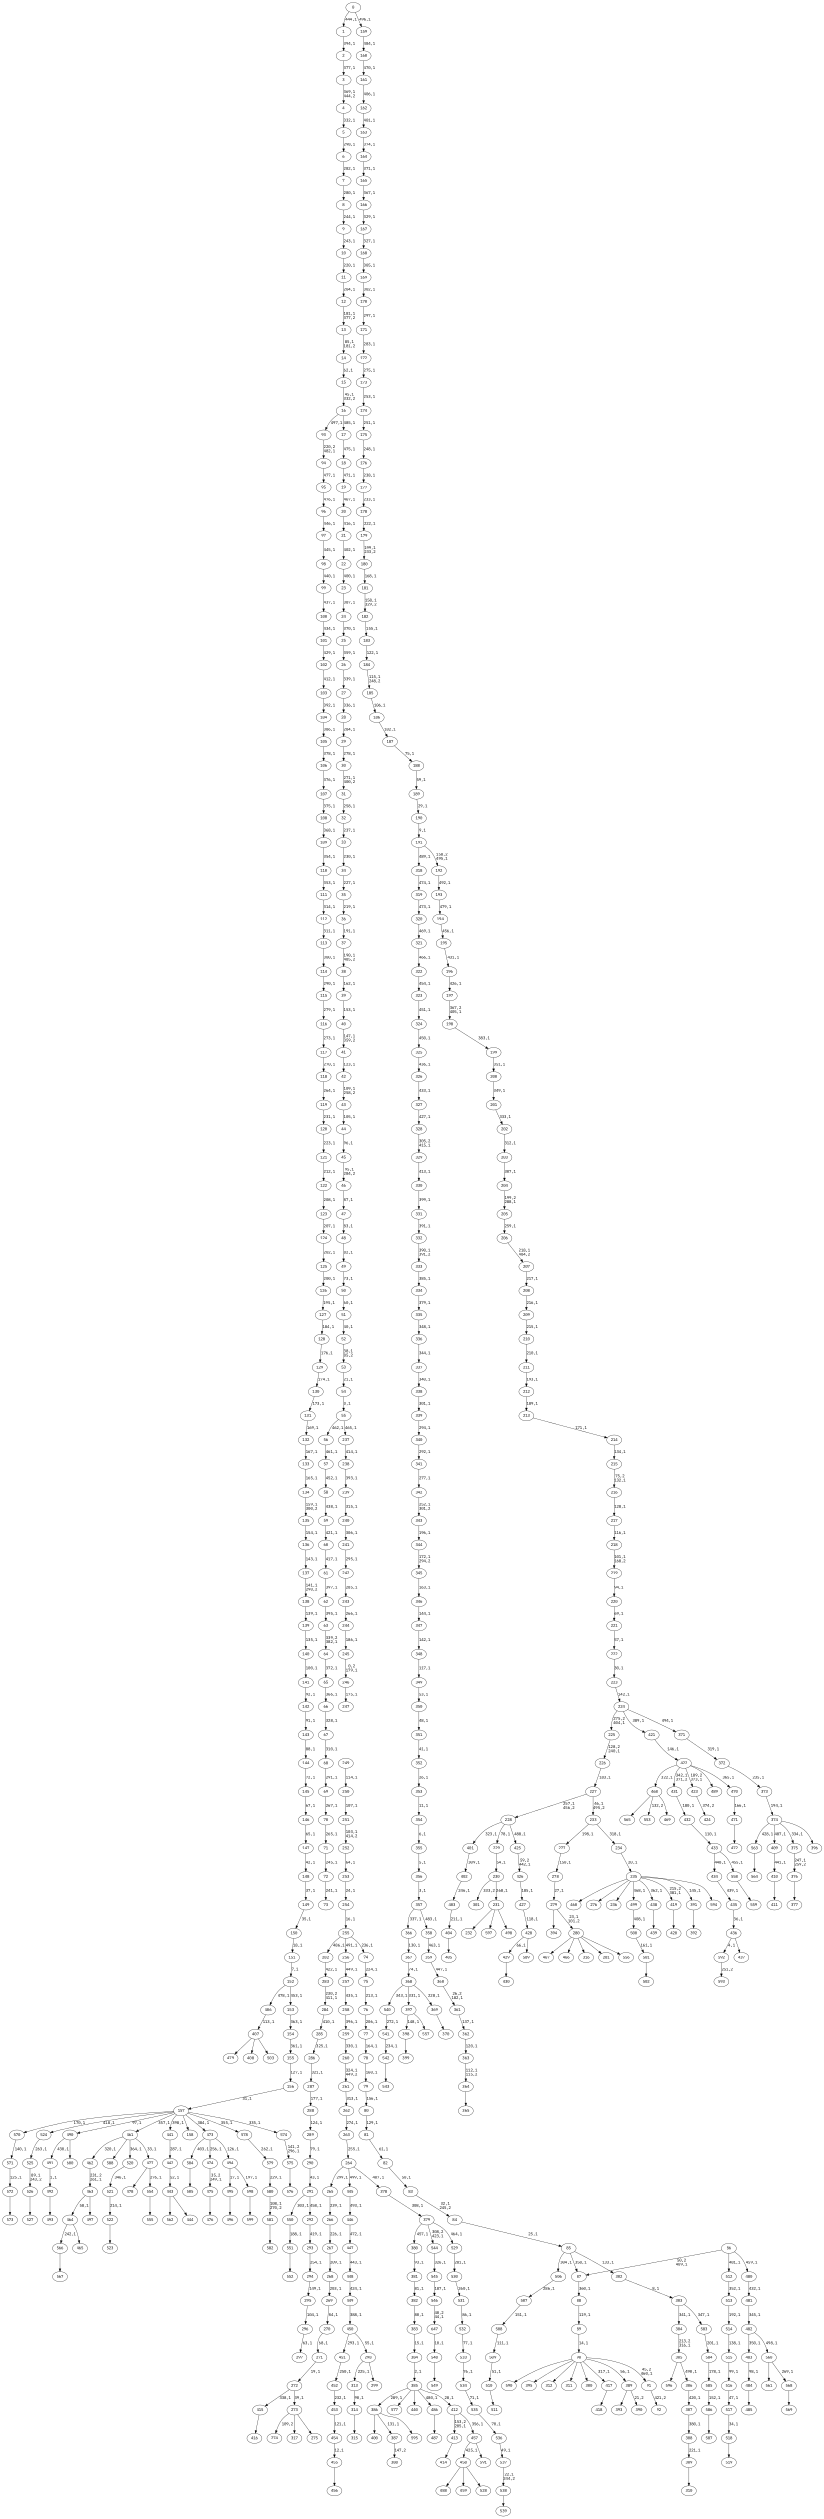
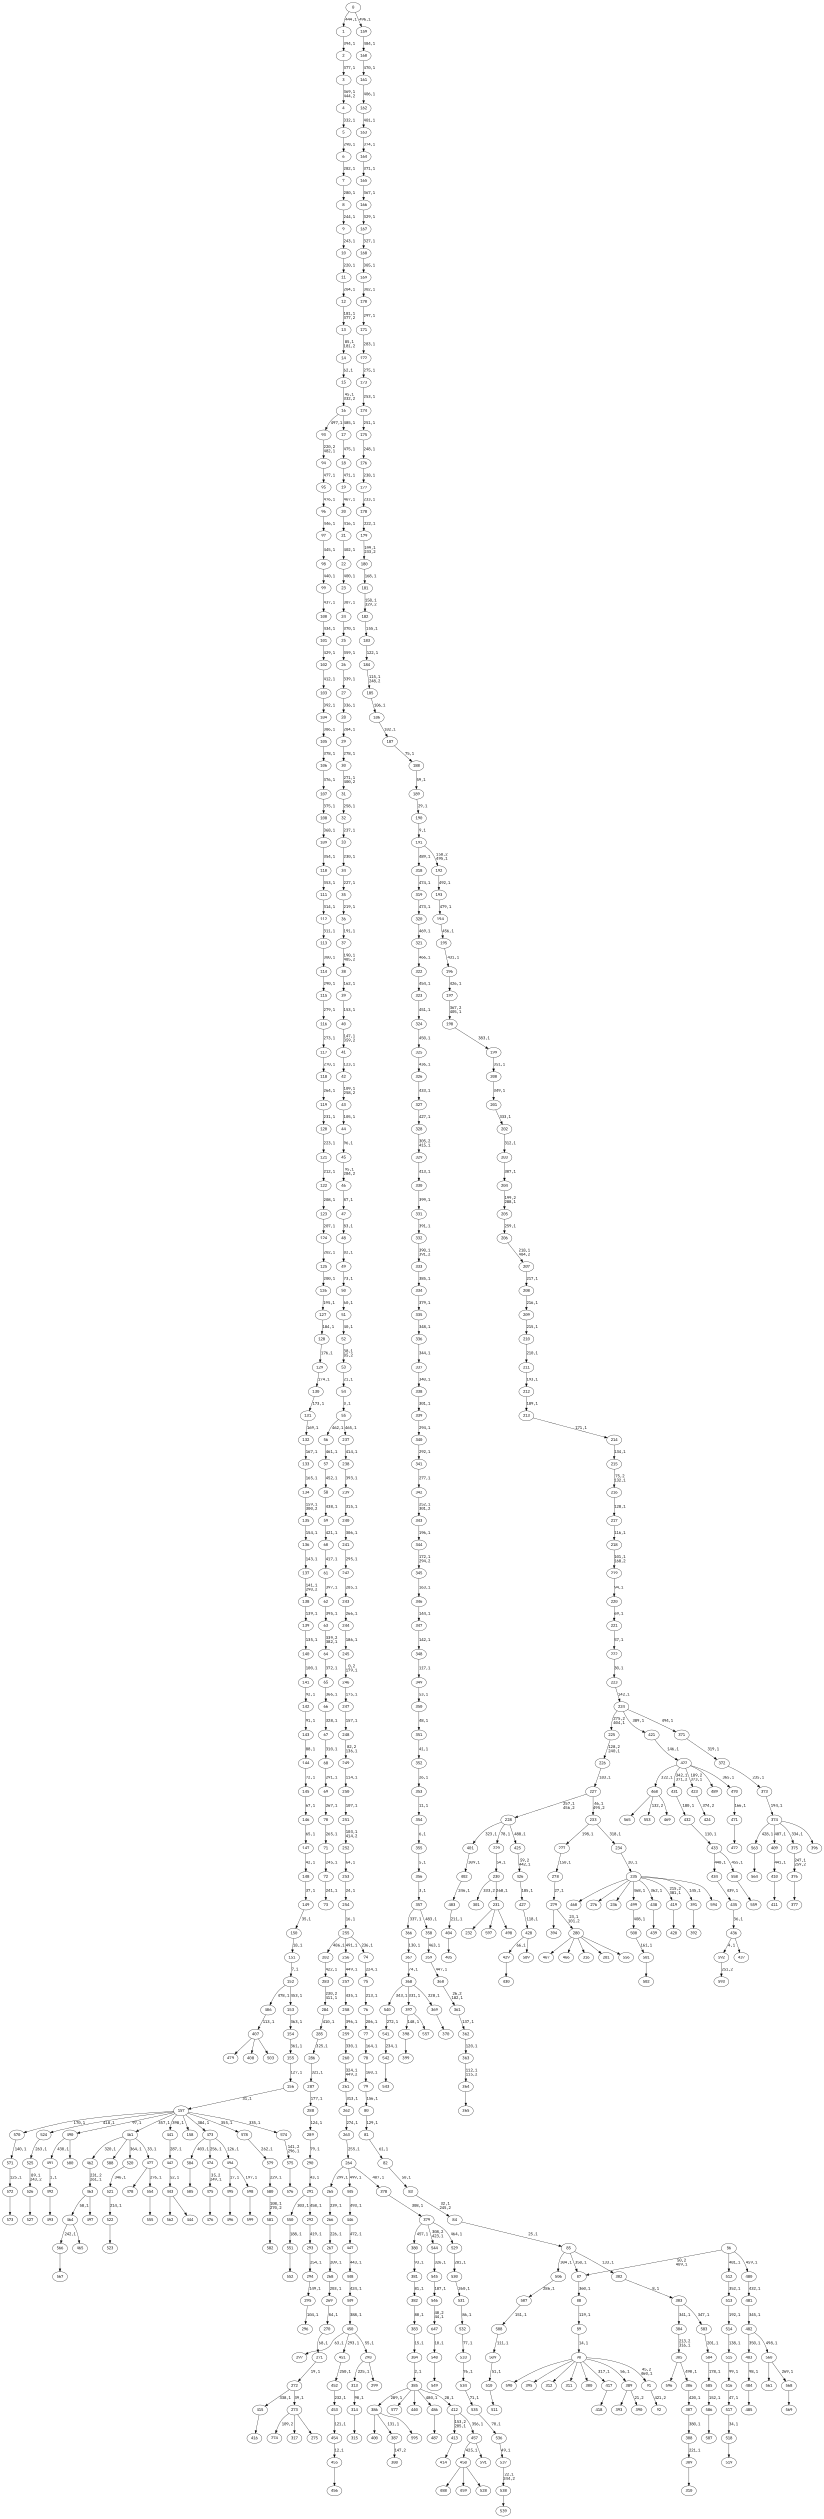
node "248": added
edge "296" -> "297": now "450" -> "297"
